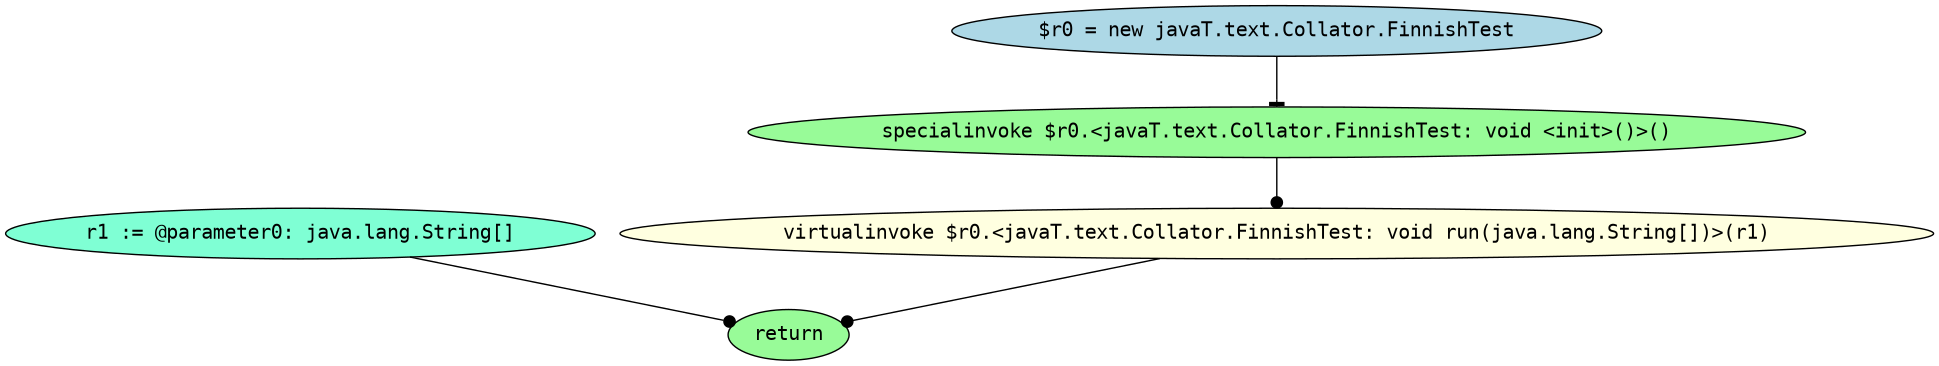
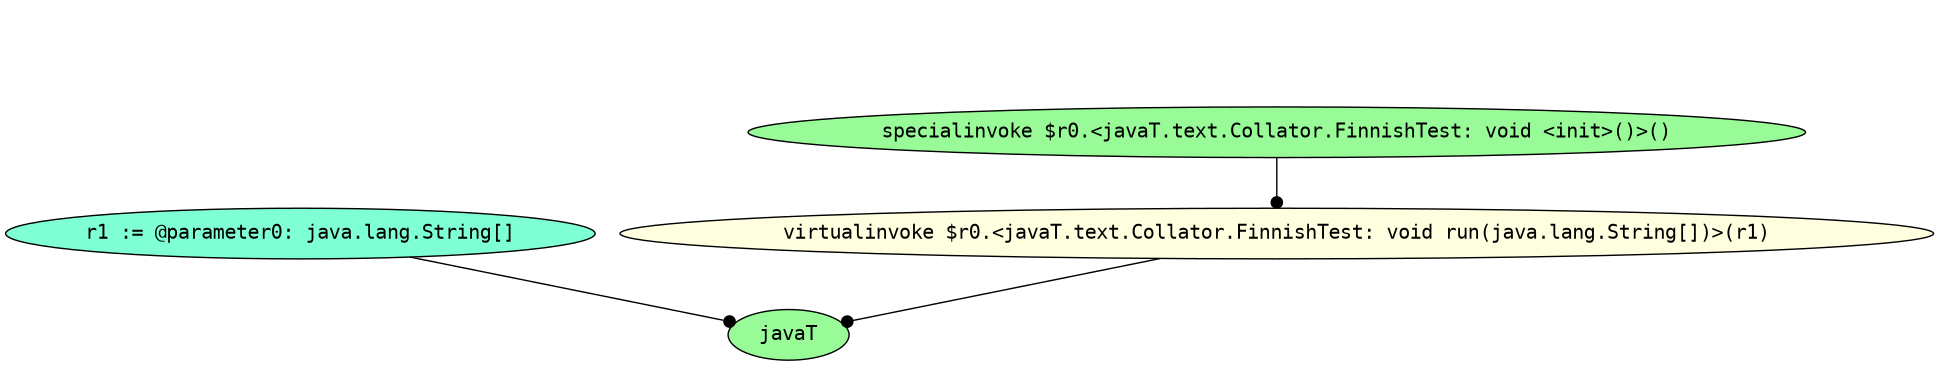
node "$r0 = new javaT.text.Collator.FinnishTest": removed
node "return": label "return" -> "javaT"
